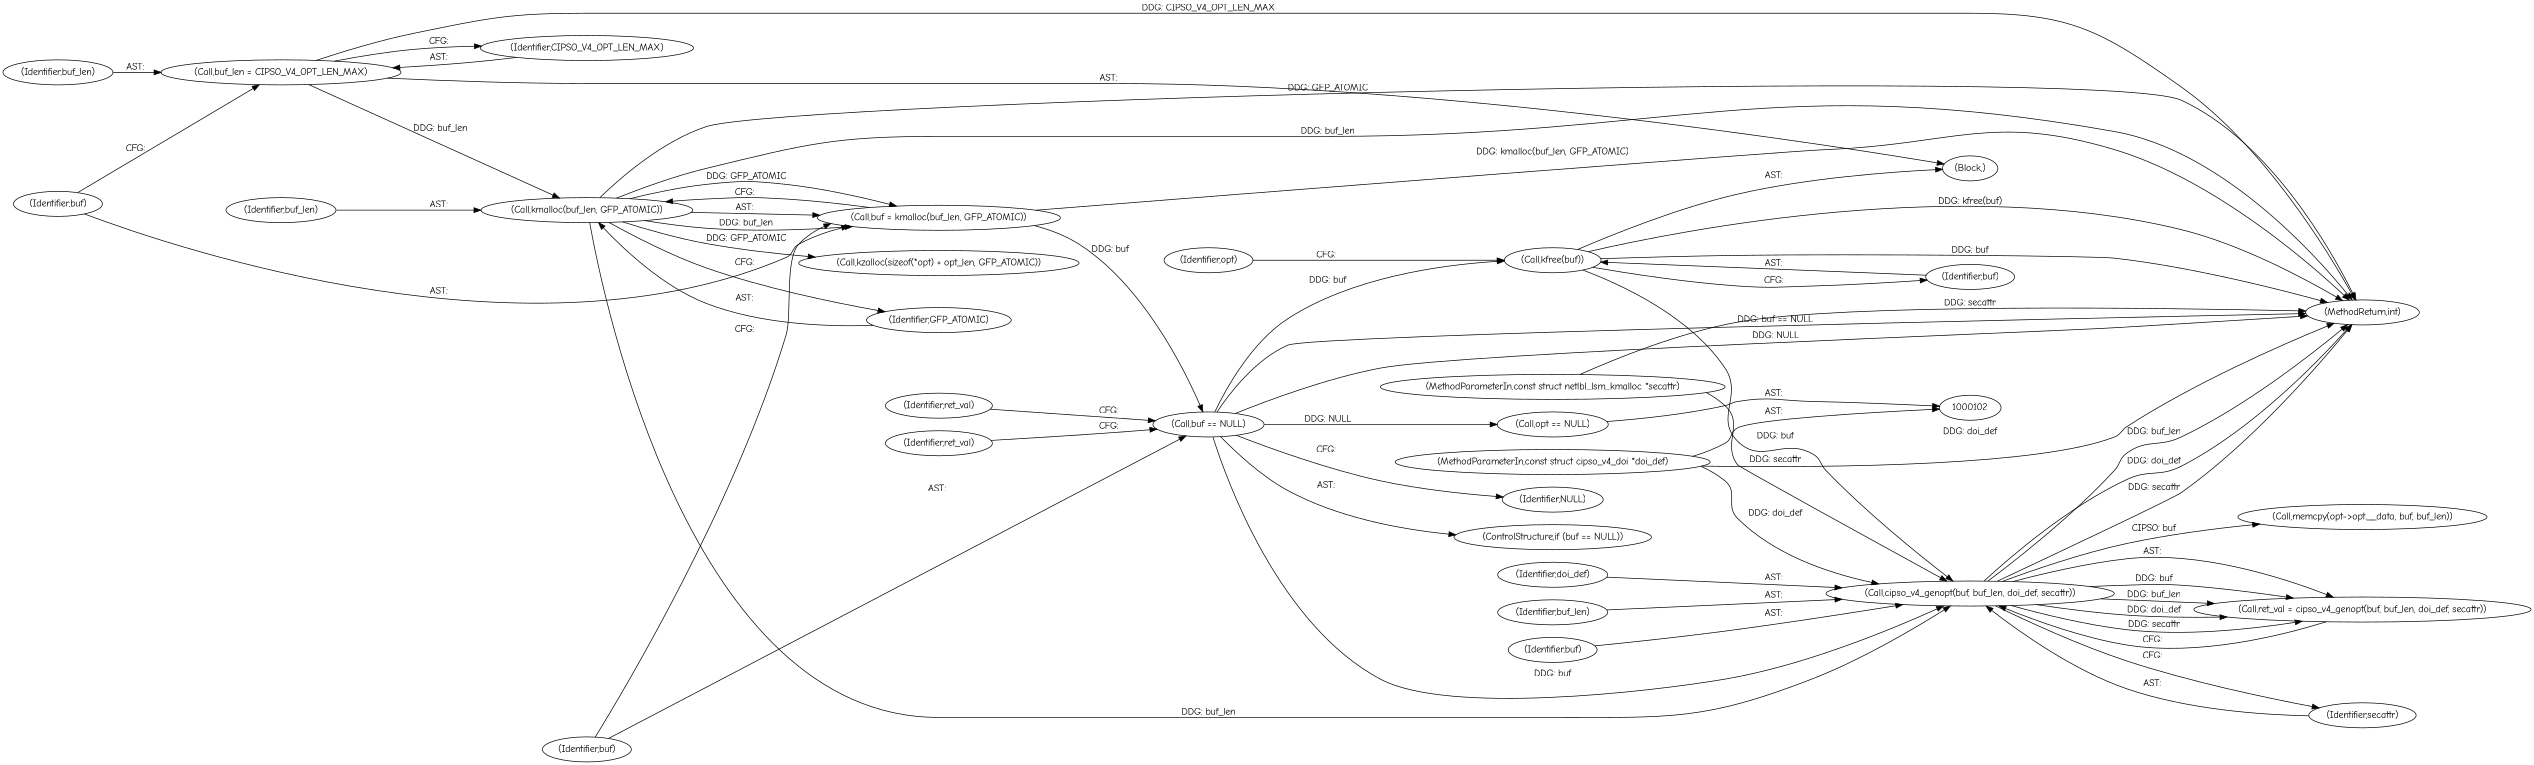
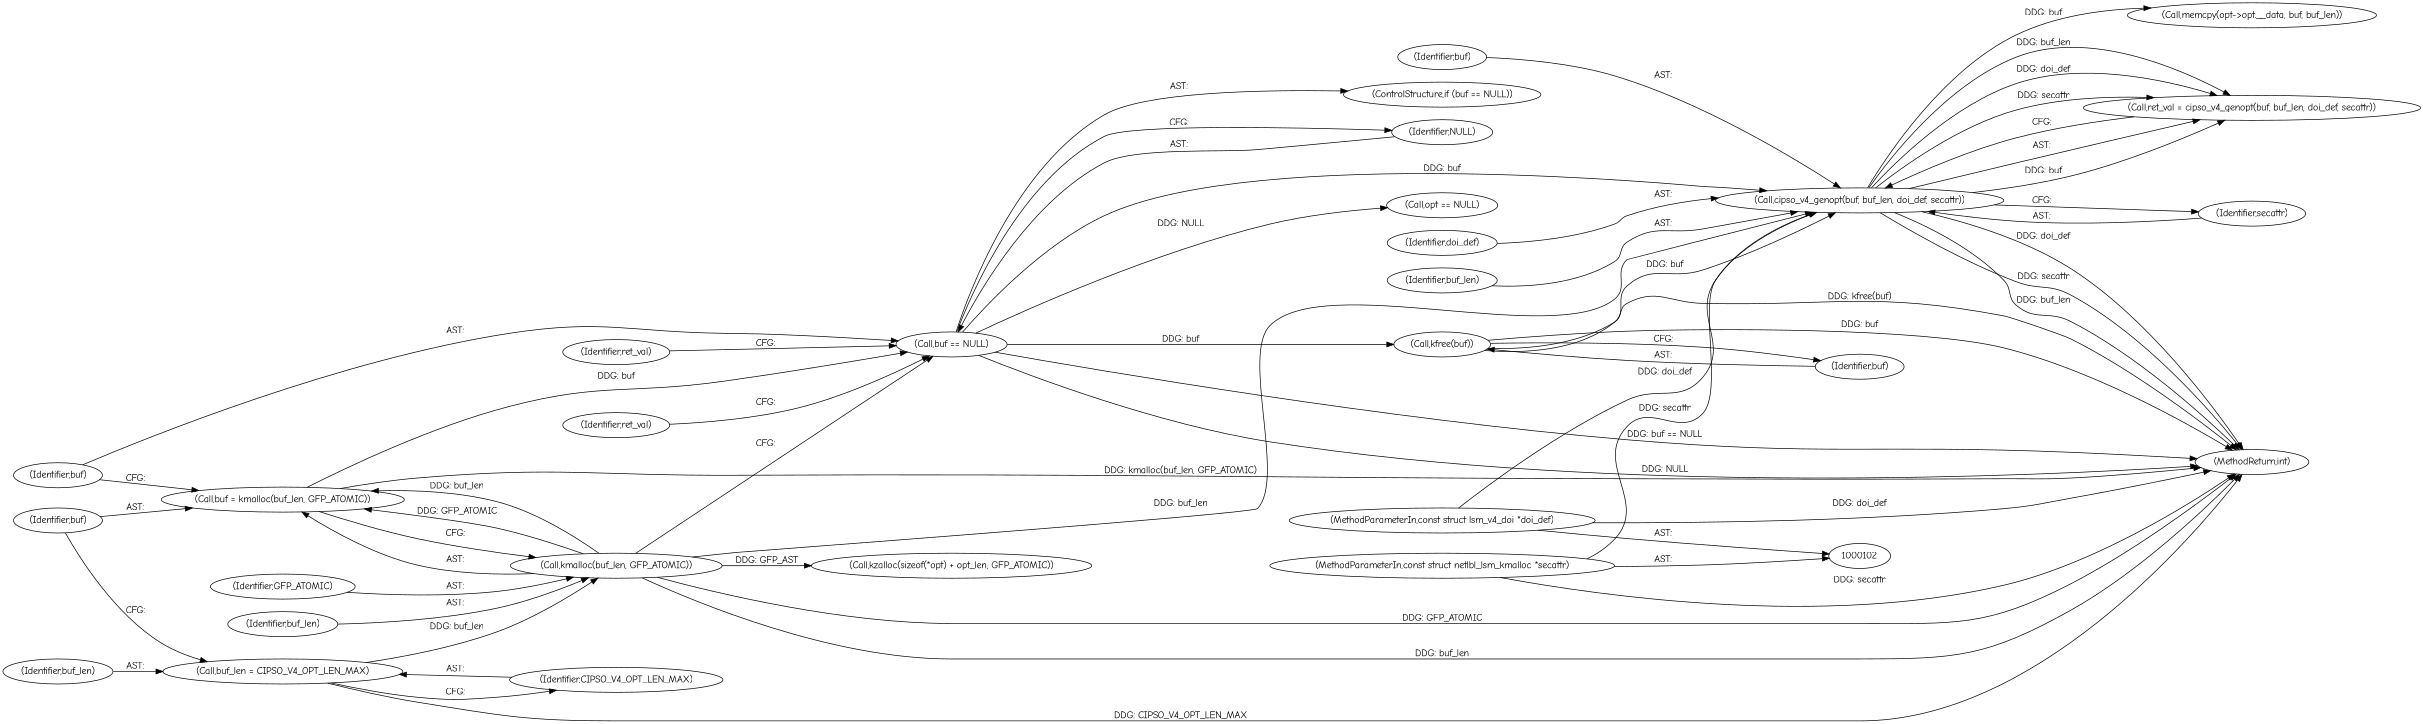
edge "(Identifier,NULL)" -> "(Call,buf == NULL)": added, label "AST:"
node "(Block,)": removed
edge "(Call,kmalloc(buf_len, GFP_ATOMIC))" -> "(Call,kzalloc(sizeof(*opt) + opt_len, GFP_ATOMIC))": label "DDG: GFP_ATOMIC" -> "DDG: GFP_AST"
node "(Identifier,opt)": removed
edge "(Call,kmalloc(buf_len, GFP_ATOMIC))" -> "(Identifier,GFP_ATOMIC)": now "(Call,kmalloc(buf_len, GFP_ATOMIC))" -> "(Call,buf == NULL)"
edge "(Call,opt == NULL)" -> "1000102": now "(MethodParameterIn,const struct netlbl_lsm_kmalloc *secattr)" -> "1000102"
node "(MethodParameterIn,const struct cipso_v4_doi *doi_def)": label "(MethodParameterIn,const struct cipso_v4_doi *doi_def)" -> "(MethodParameterIn,const struct lsm_v4_doi *doi_def)"
edge "(Call,cipso_v4_genopt(buf, buf_len, doi_def, secattr))" -> "(Call,memcpy(opt->opt.__data, buf, buf_len))": label "CIPSO: buf" -> "DDG: buf"
